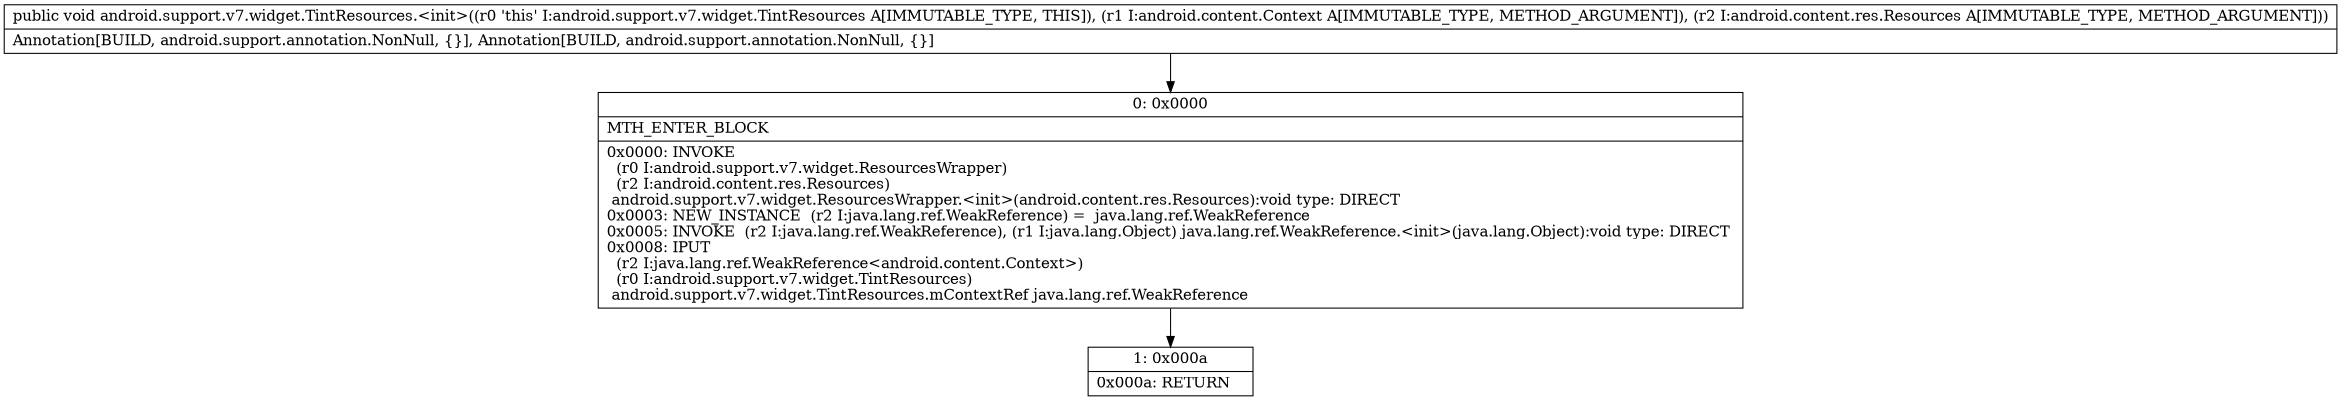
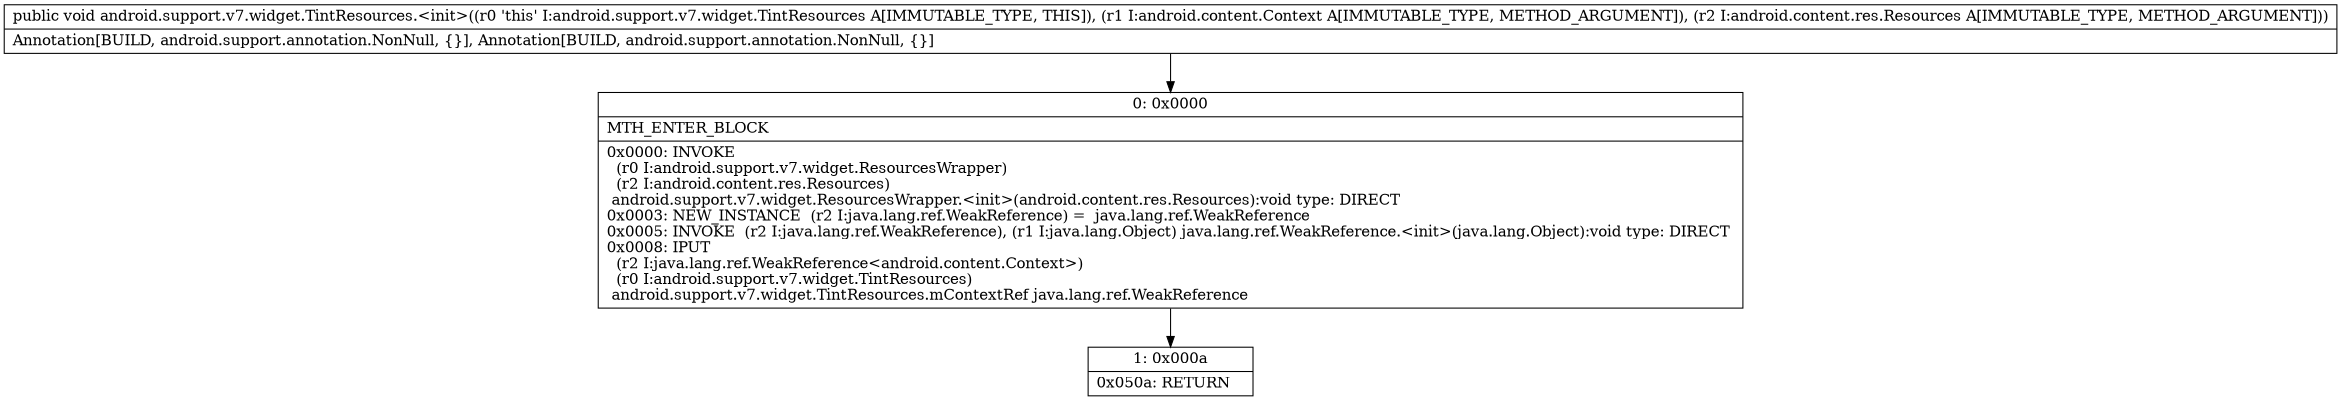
node "1: 0x000a": text "0x000a: RETURN" -> "0x050a: RETURN"
